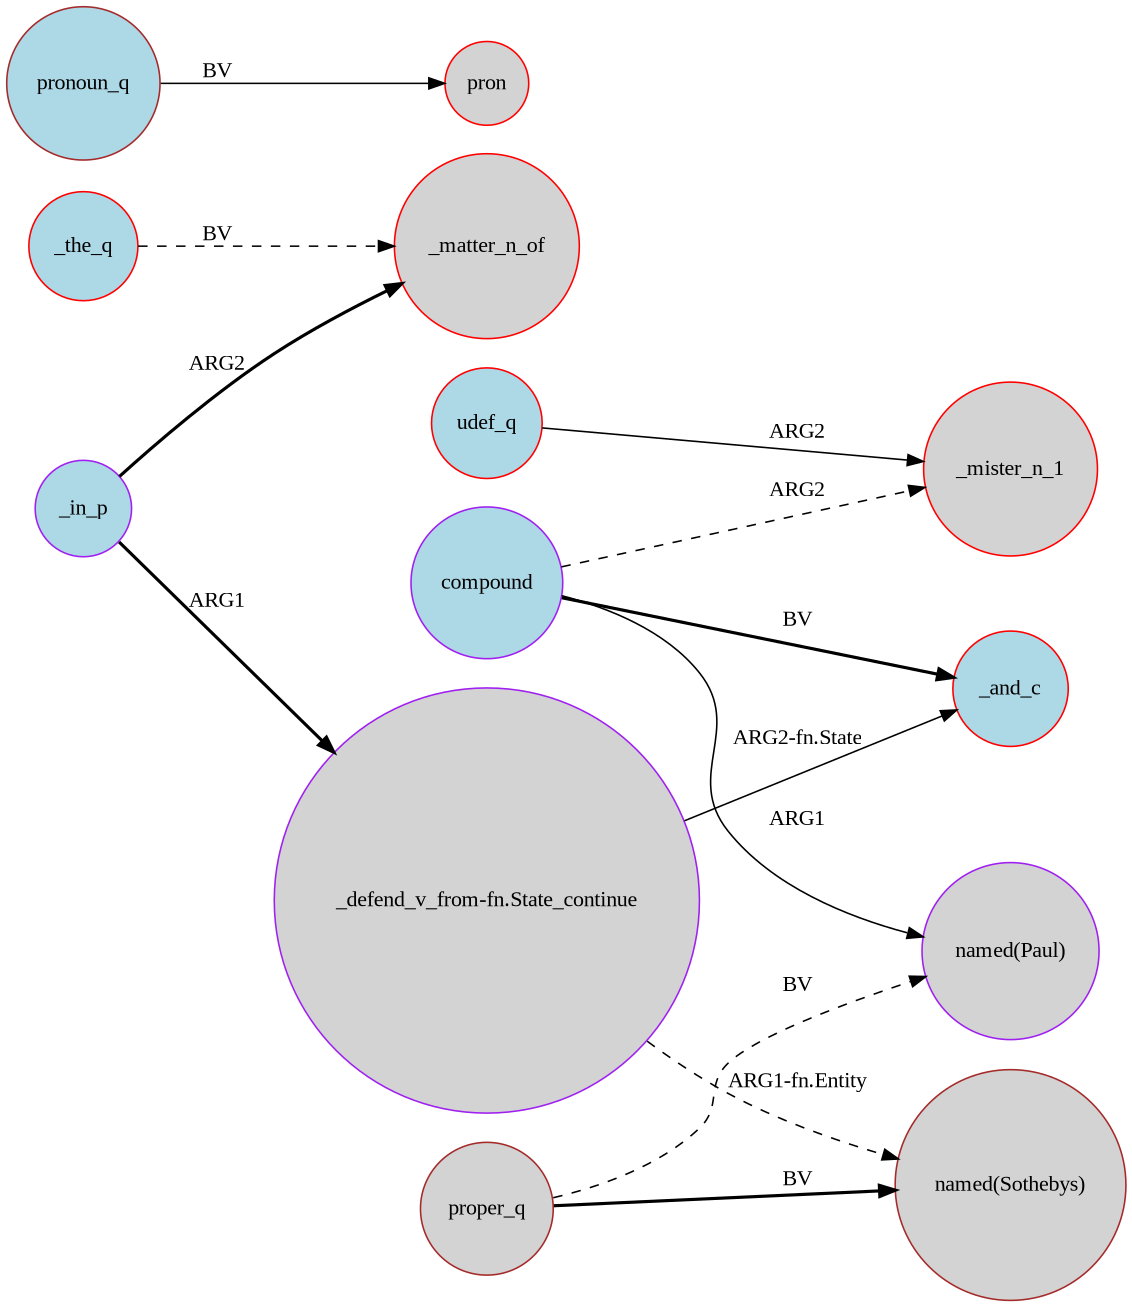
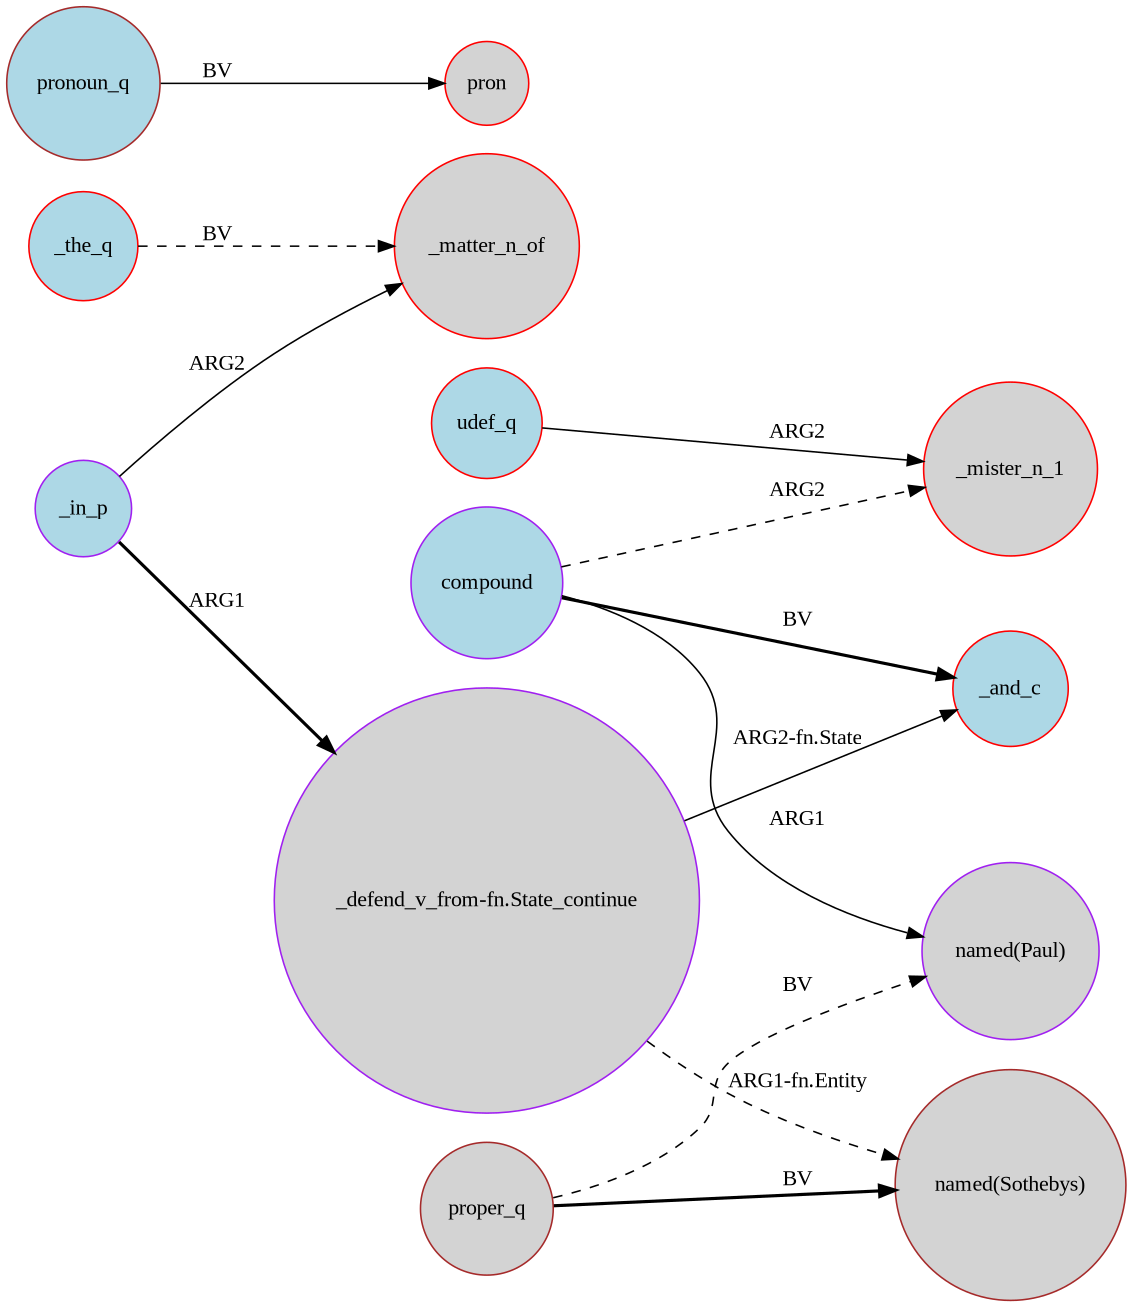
edge "_in_p" -> "_matter_n_of": style bold -> solid
